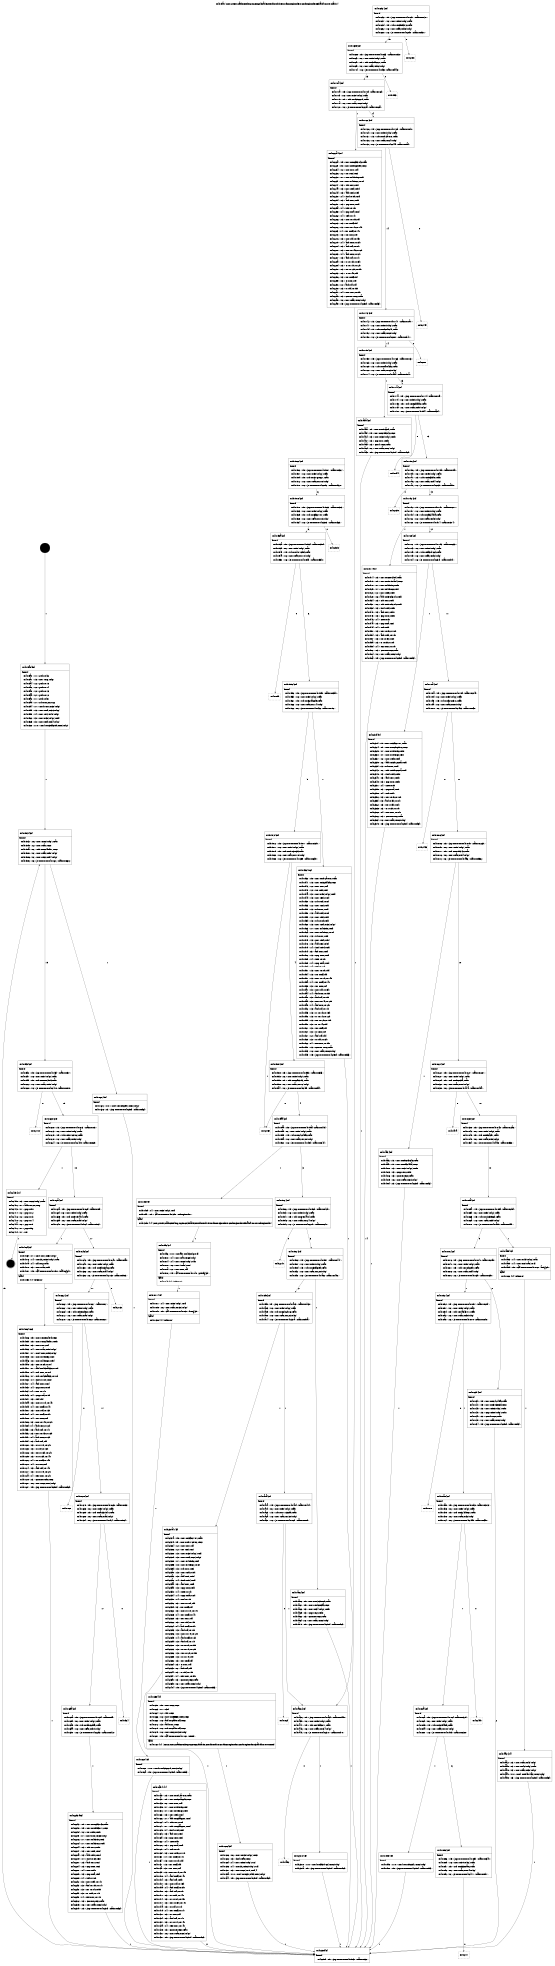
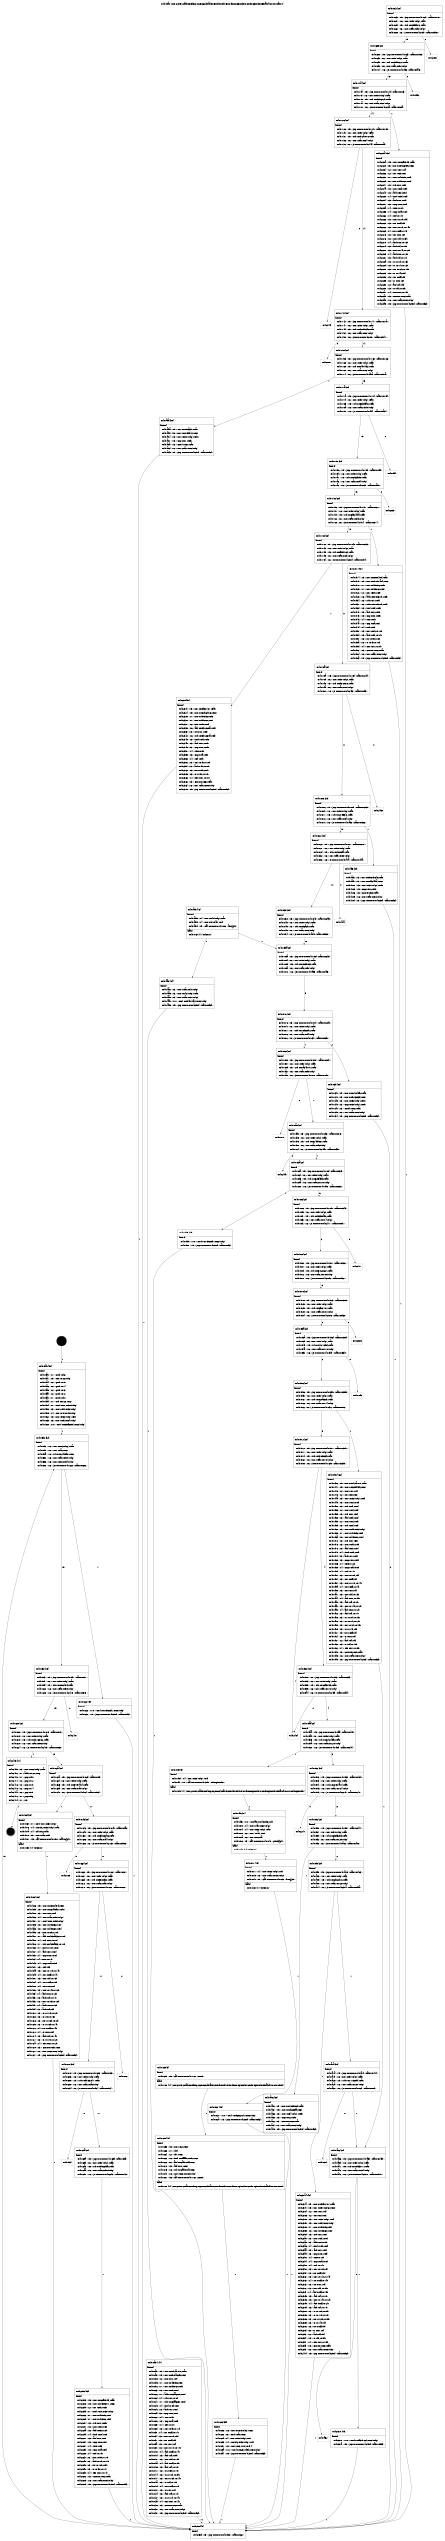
edge "0x40185a [28]" -> "0x401a95 [13]": reversed
edge "0x4018e6 [28]" -> "0x401902 [28]": added, label "6"
edge "0x401b14 [91]" -> "0x40250f [5]": label " 14" -> " 1"
node "0x401c59 [5]": added
